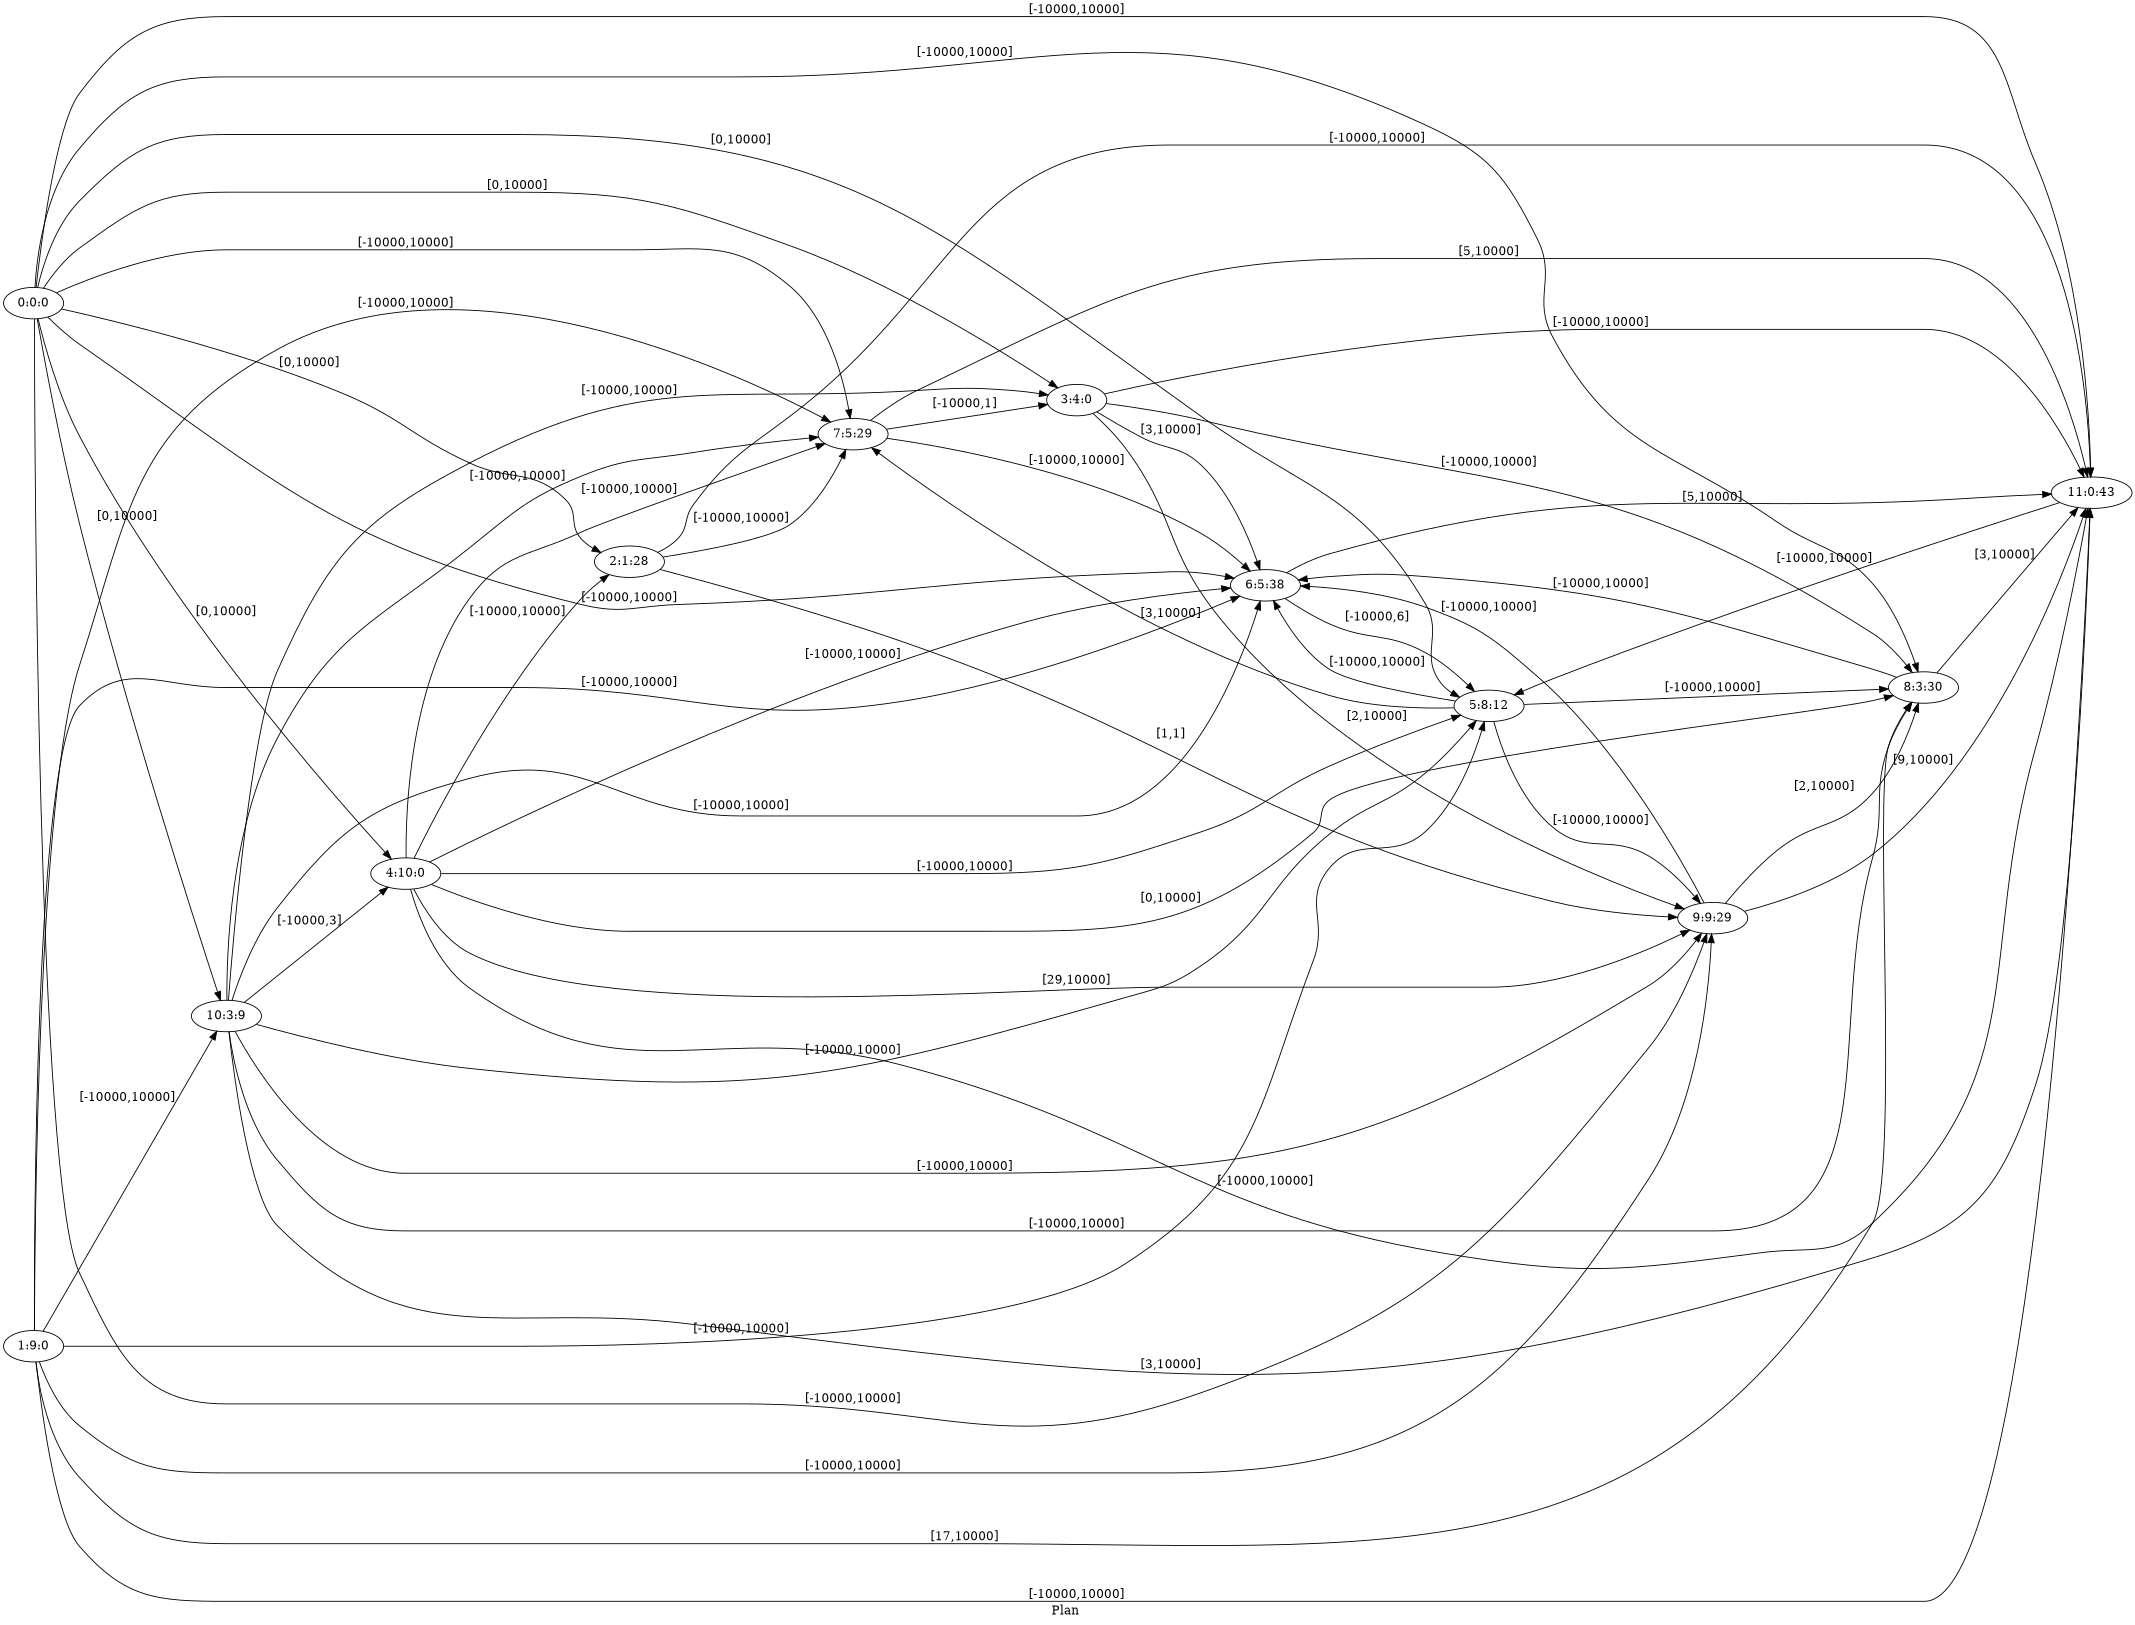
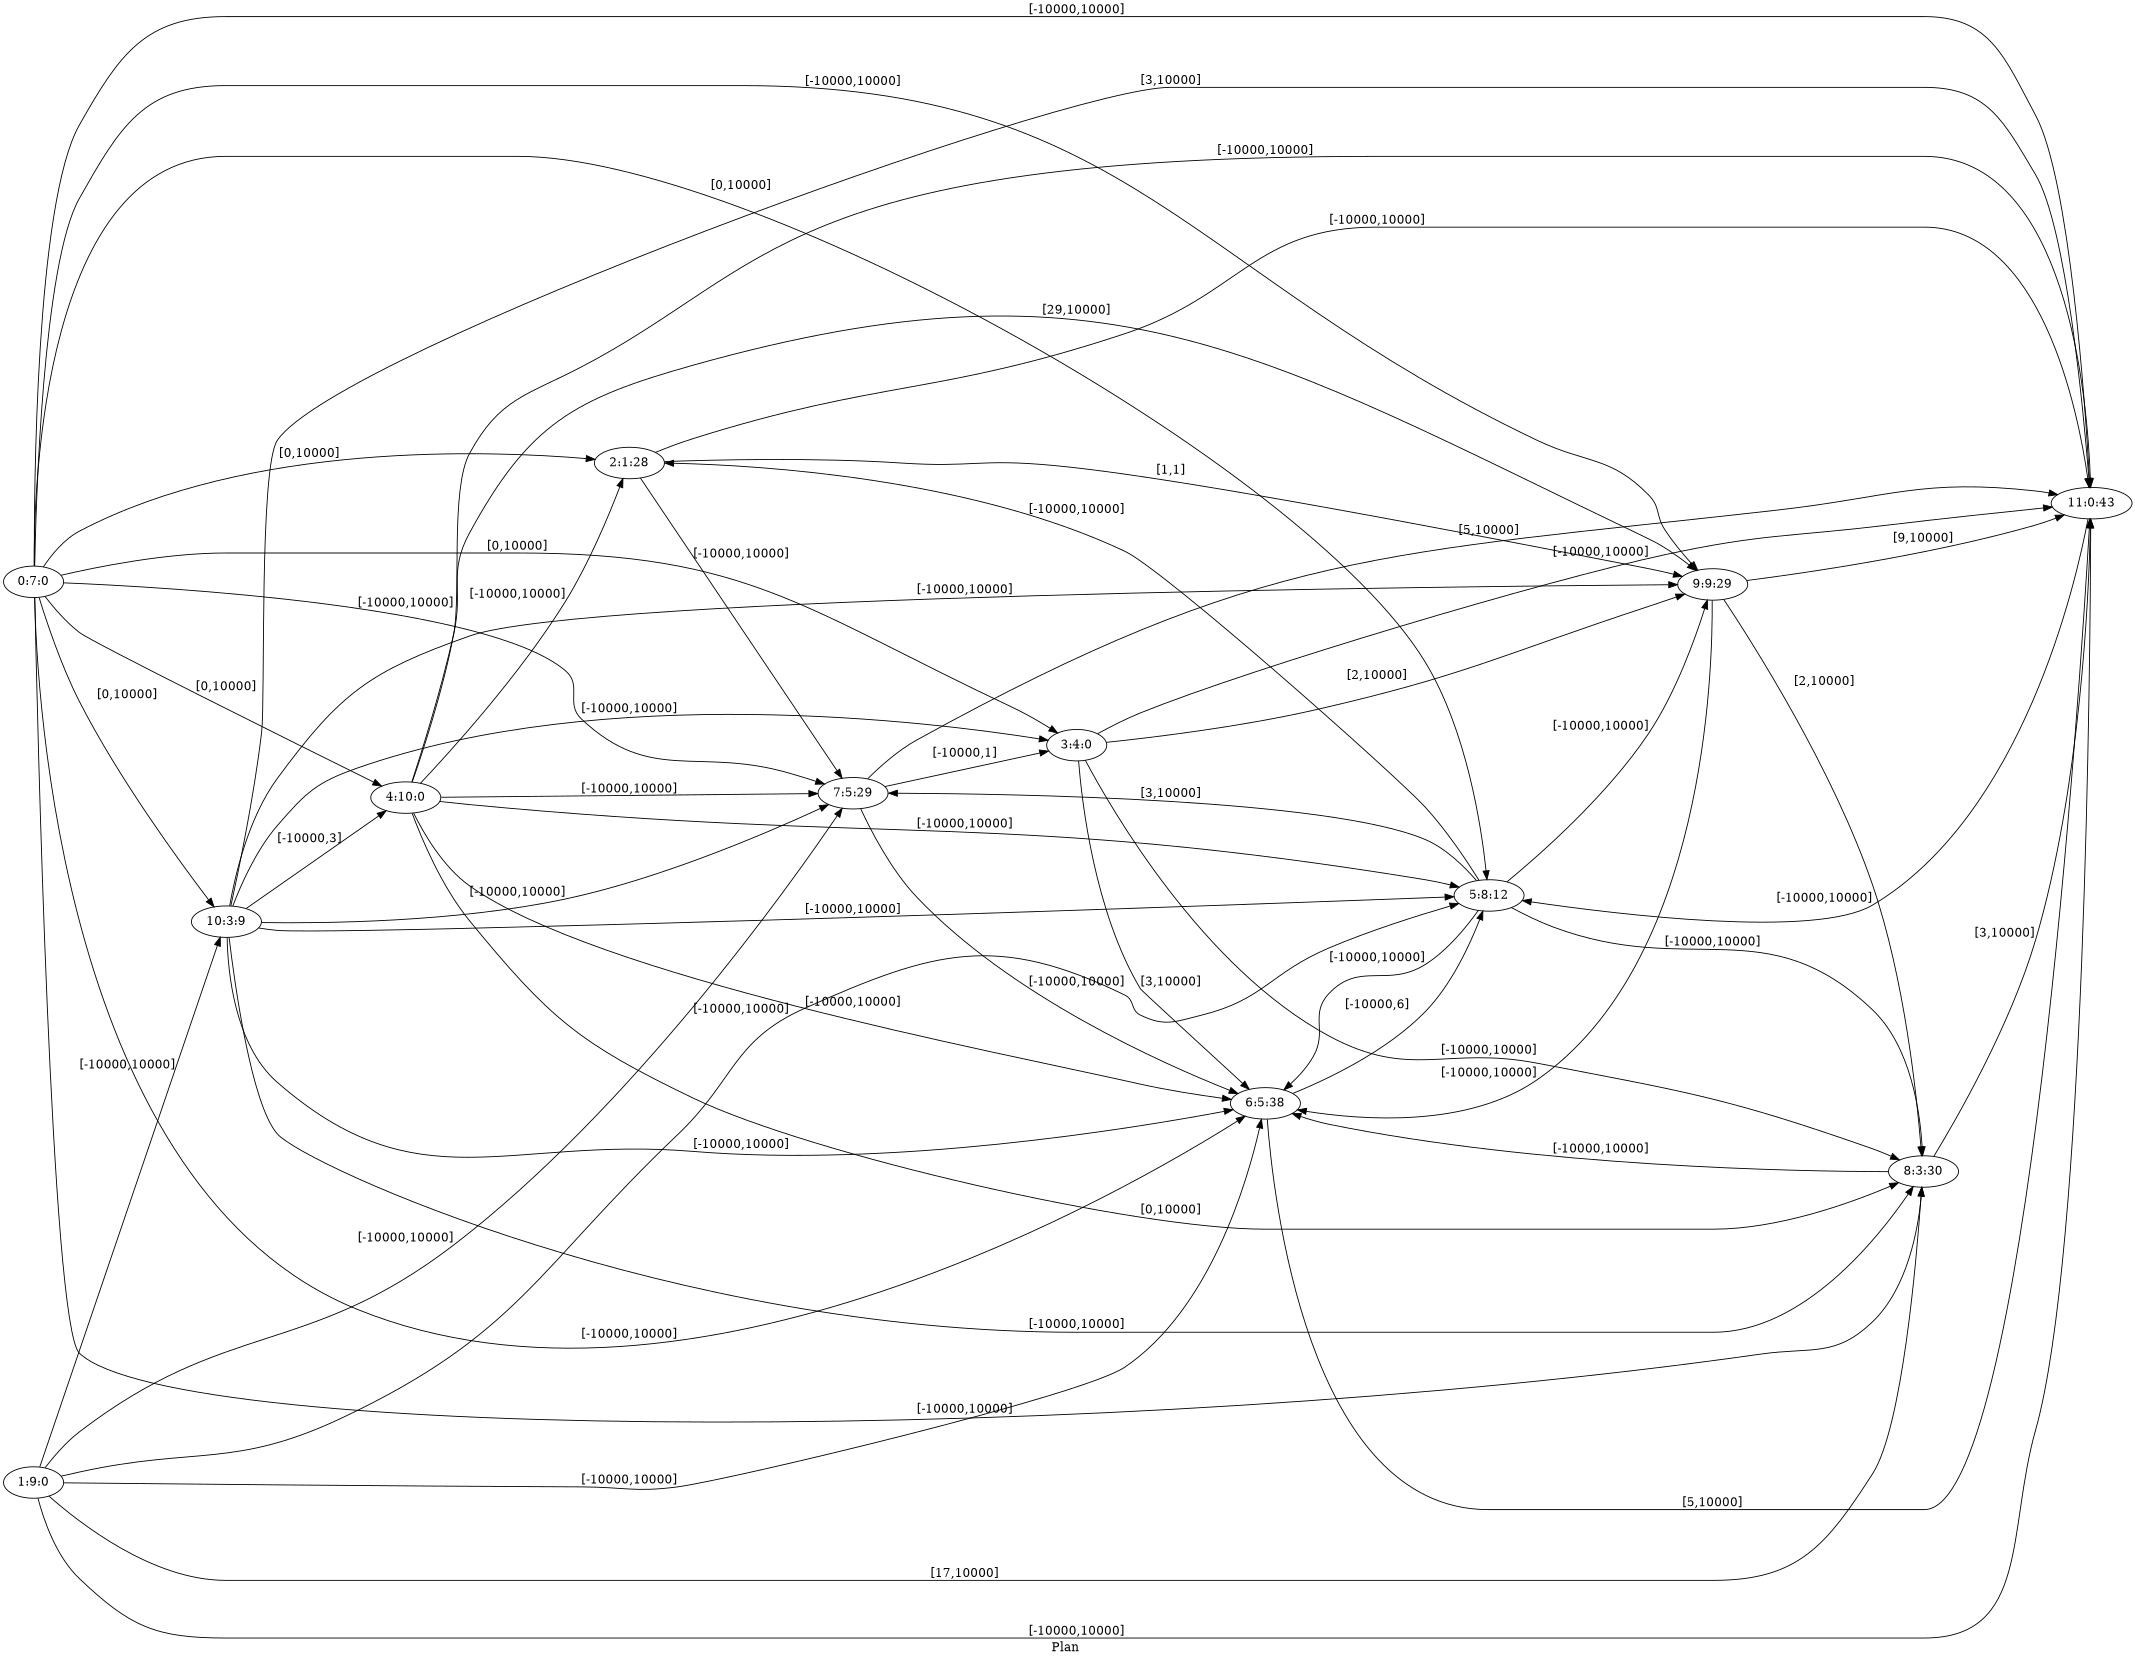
node "0:0:0": label "0:0:0" -> "0:7:0"
edge "5:8:12" -> "2:1:28": added, label "[-10000,10000]"
edge "1:9:0" -> "9:9:29": removed, label "[-10000,10000]"
